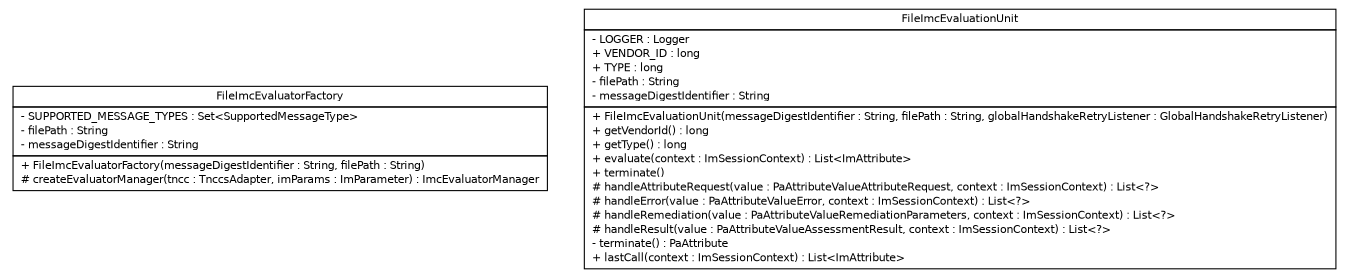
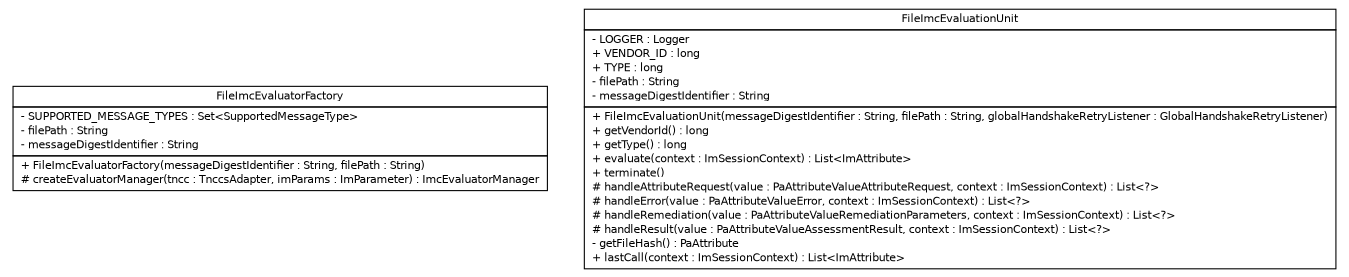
node "FileImcEvaluationUnit": text "- terminate() : PaAttribute" -> "- getFileHash() : PaAttribute"
